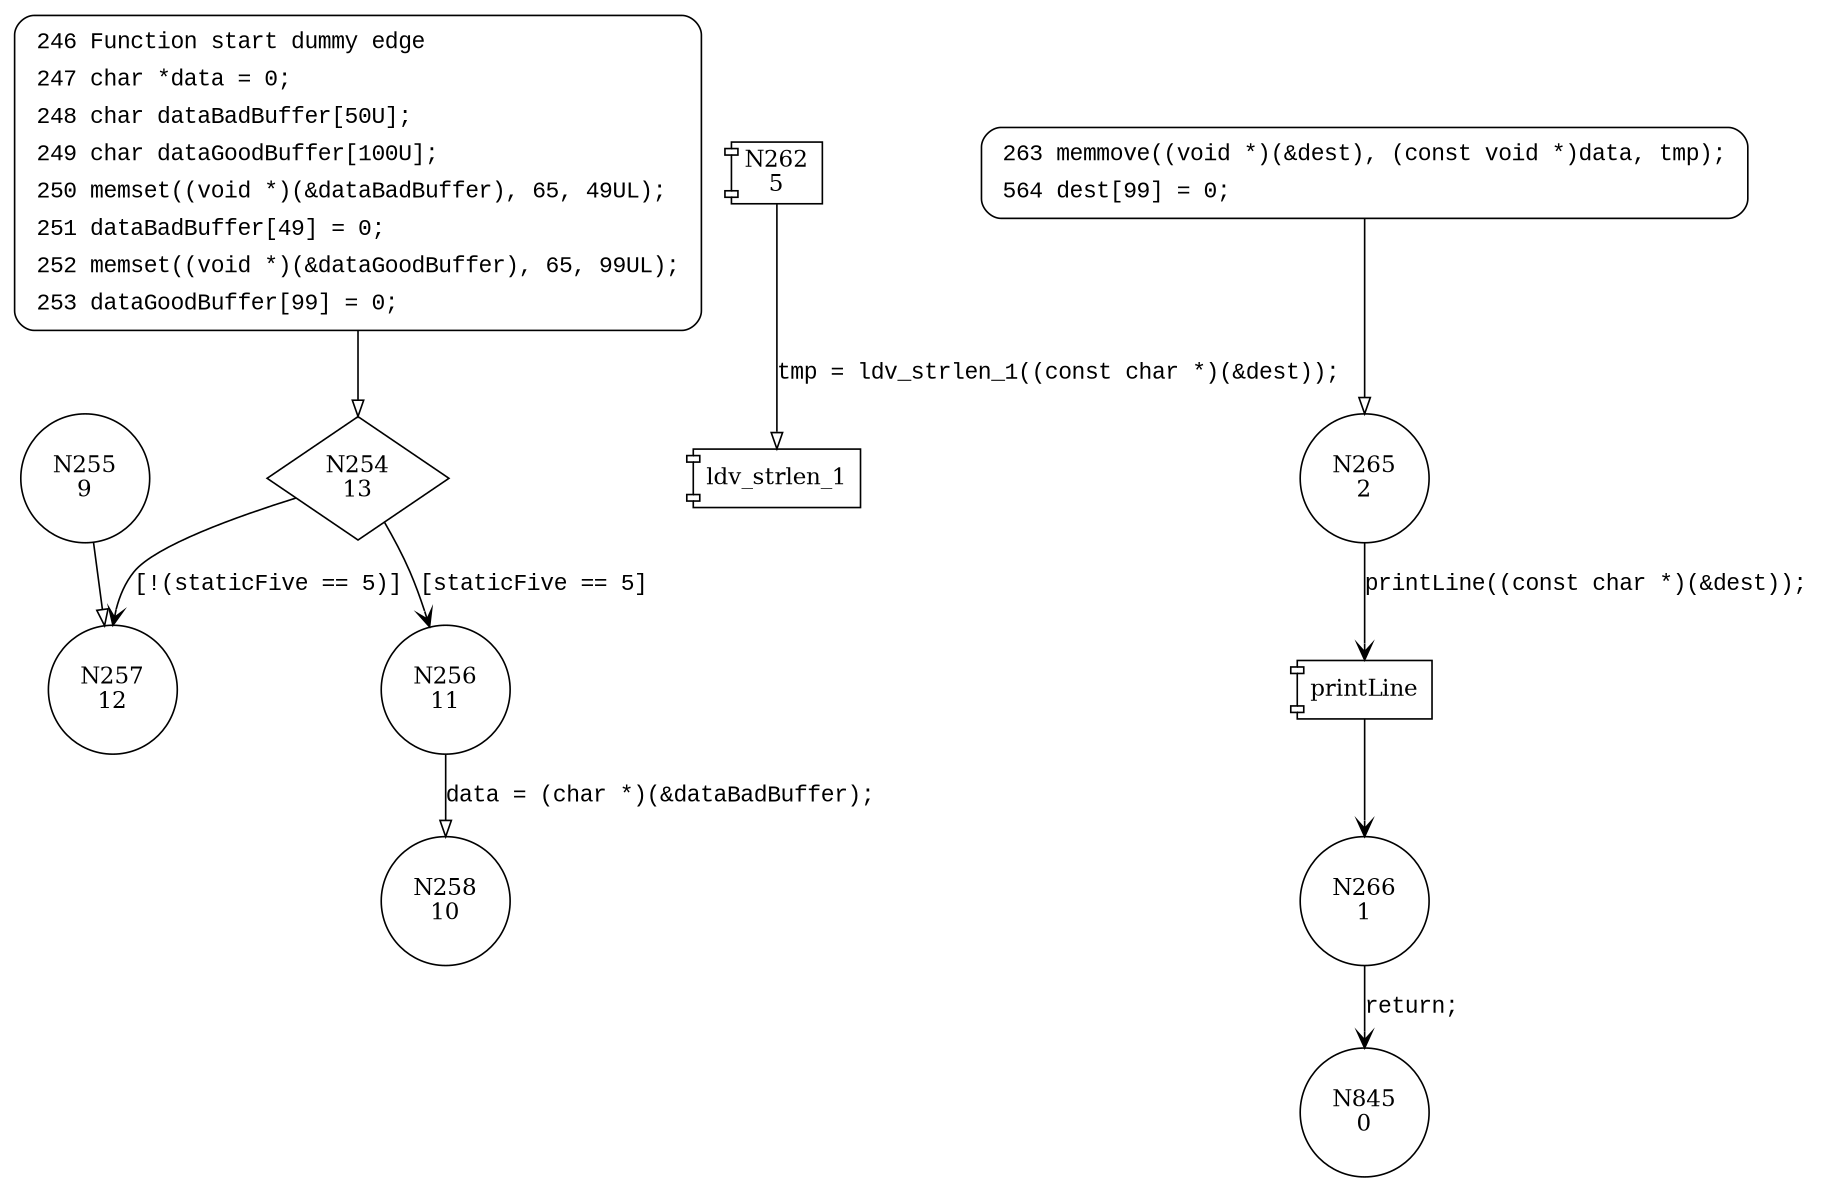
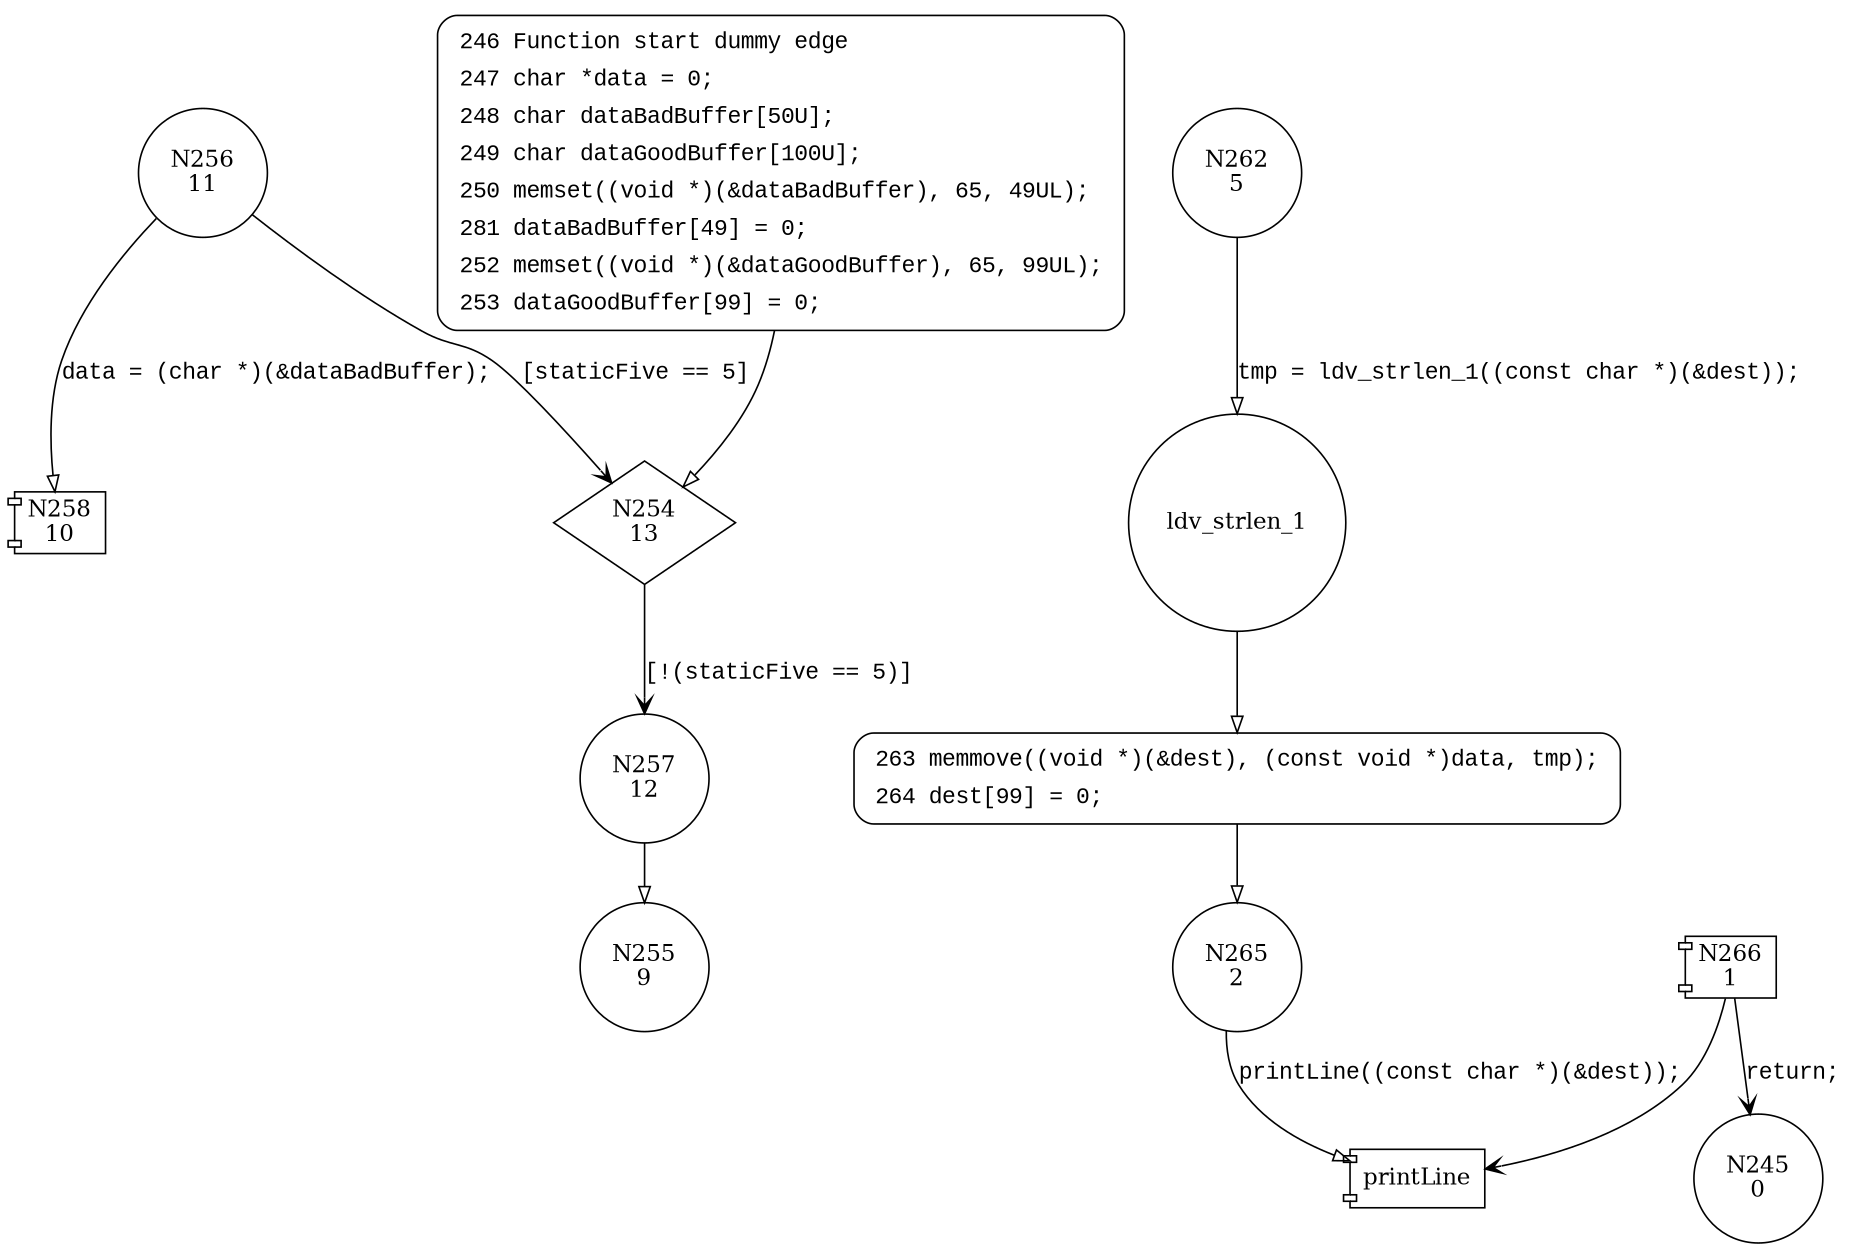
node "N262 5": shape component -> circle
node "263": text "564" -> "264"
node "246": text "251" -> "281"
node "ldv_strlen_1": shape component -> circle
edge "N254 13" -> "N256 11": reversed
edge "N255 9" -> "N257 12": reversed
edge "N265 2" -> "printLine": arrowhead vee -> onormal
edge "ldv_strlen_1" -> "263": added
edge "printLine" -> "N266 1": reversed
node "N258 10": shape circle -> component
node "N266 1": shape circle -> component
node "N845 0": label "N845 0" -> "N245 0"
